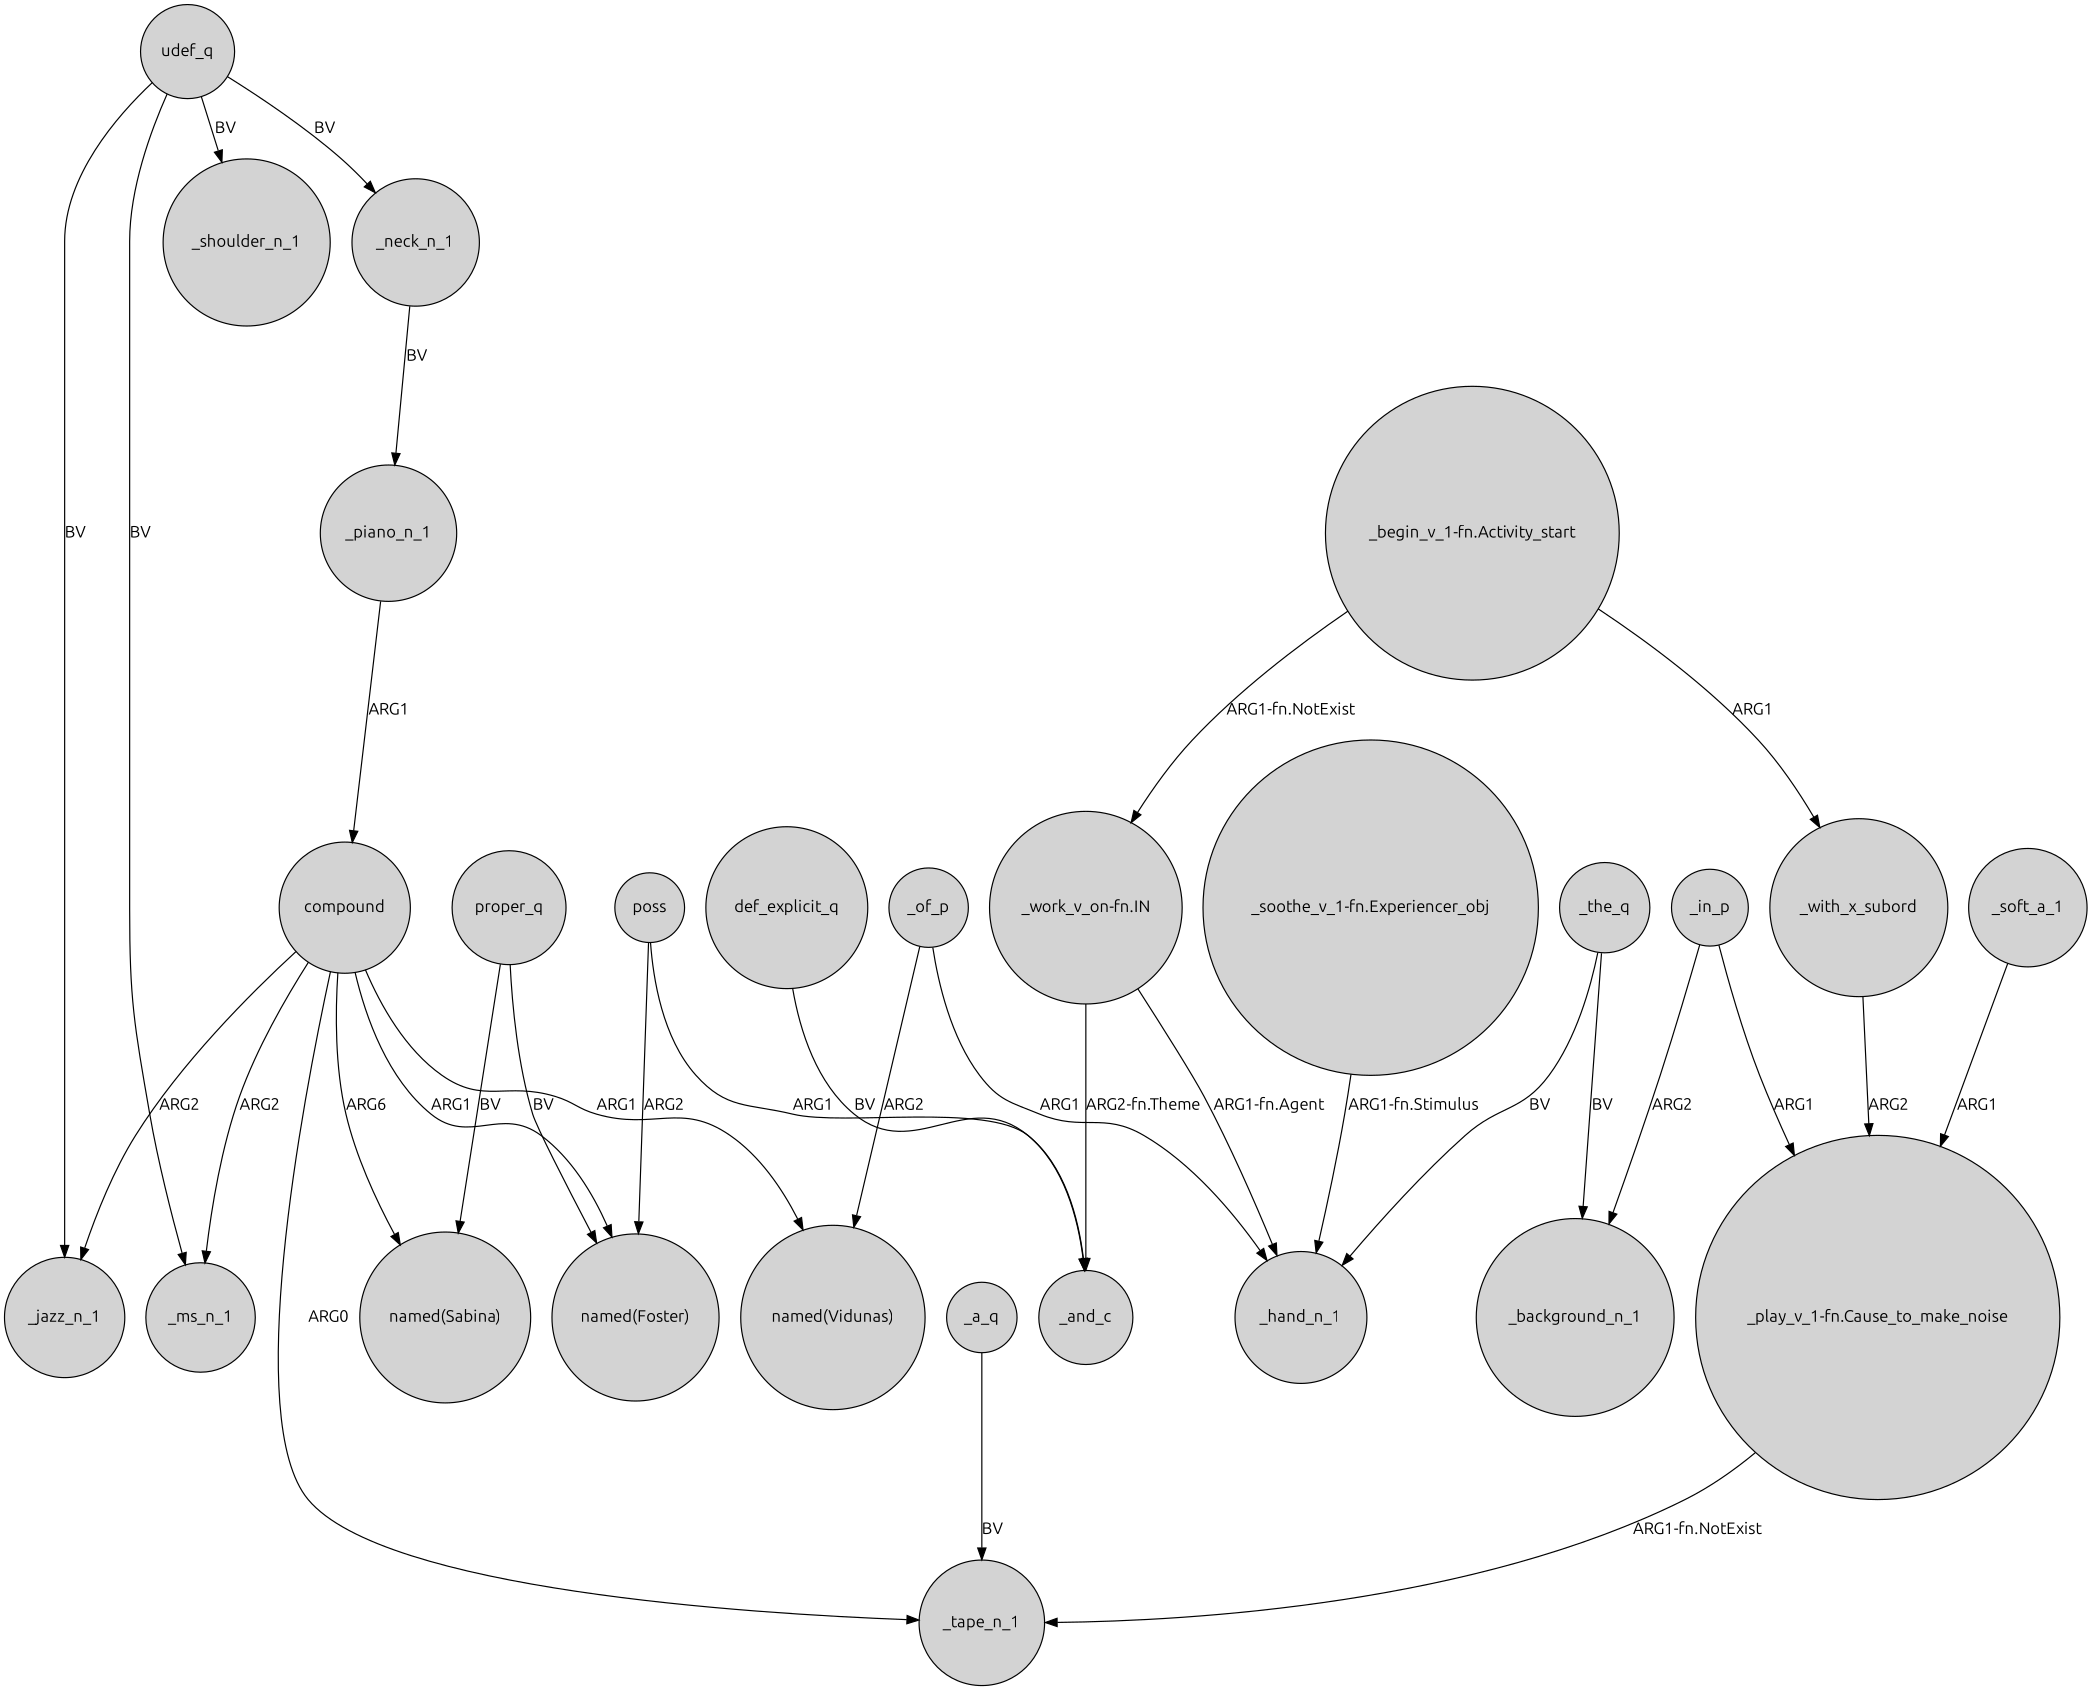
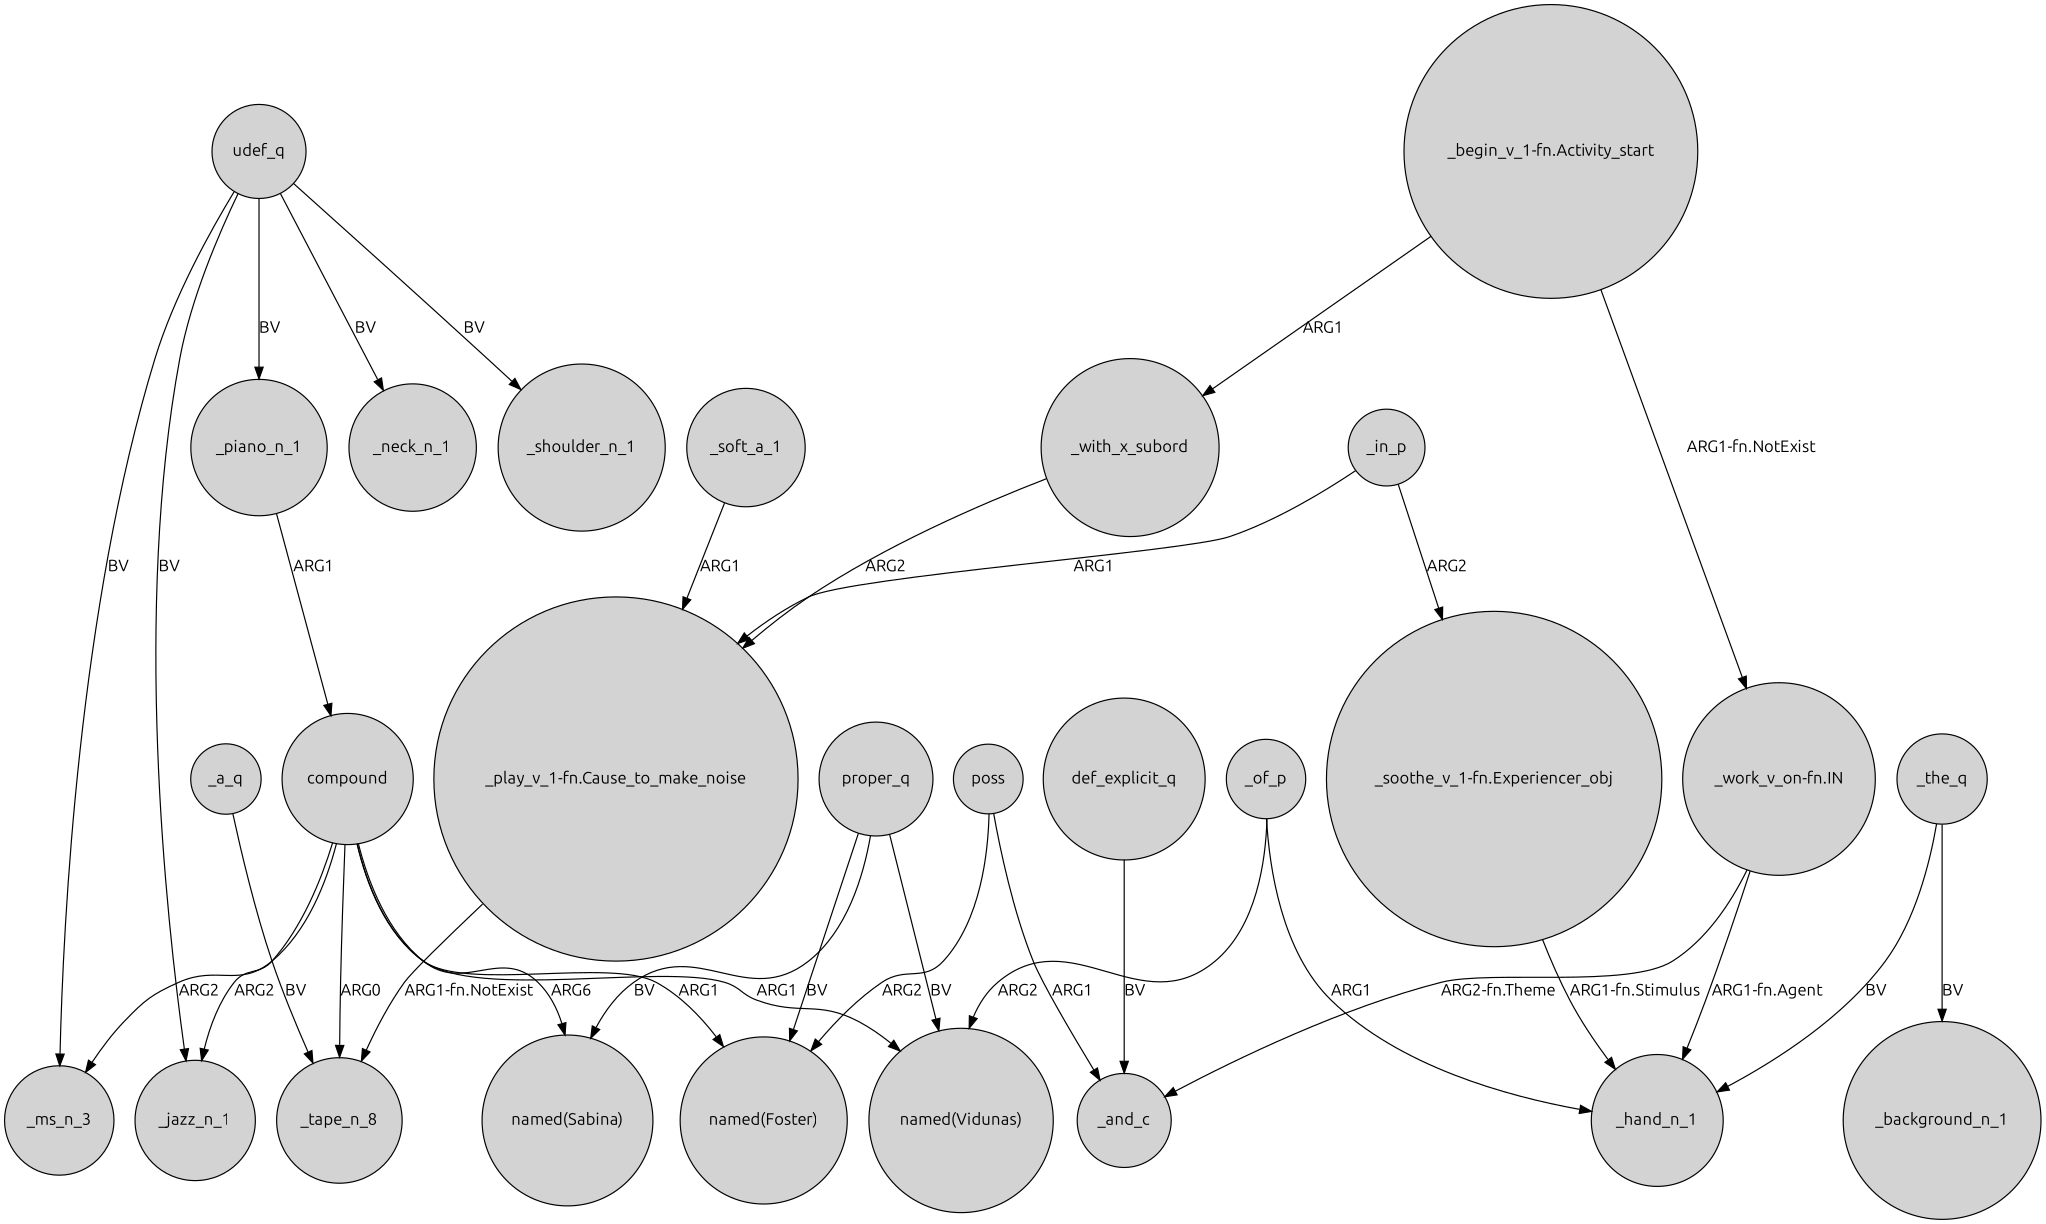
edge "_neck_n_1" -> "_piano_n_1": now "udef_q" -> "_piano_n_1"
edge "proper_q" -> "named(Vidunas)": added, label "BV"
edge "_in_p" -> "_background_n_1": now "_in_p" -> "_soothe_v_1-fn.Experiencer_obj"
node "_ms_n_1": label "_ms_n_1" -> "_ms_n_3"
node "_tape_n_1": label "_tape_n_1" -> "_tape_n_8"
